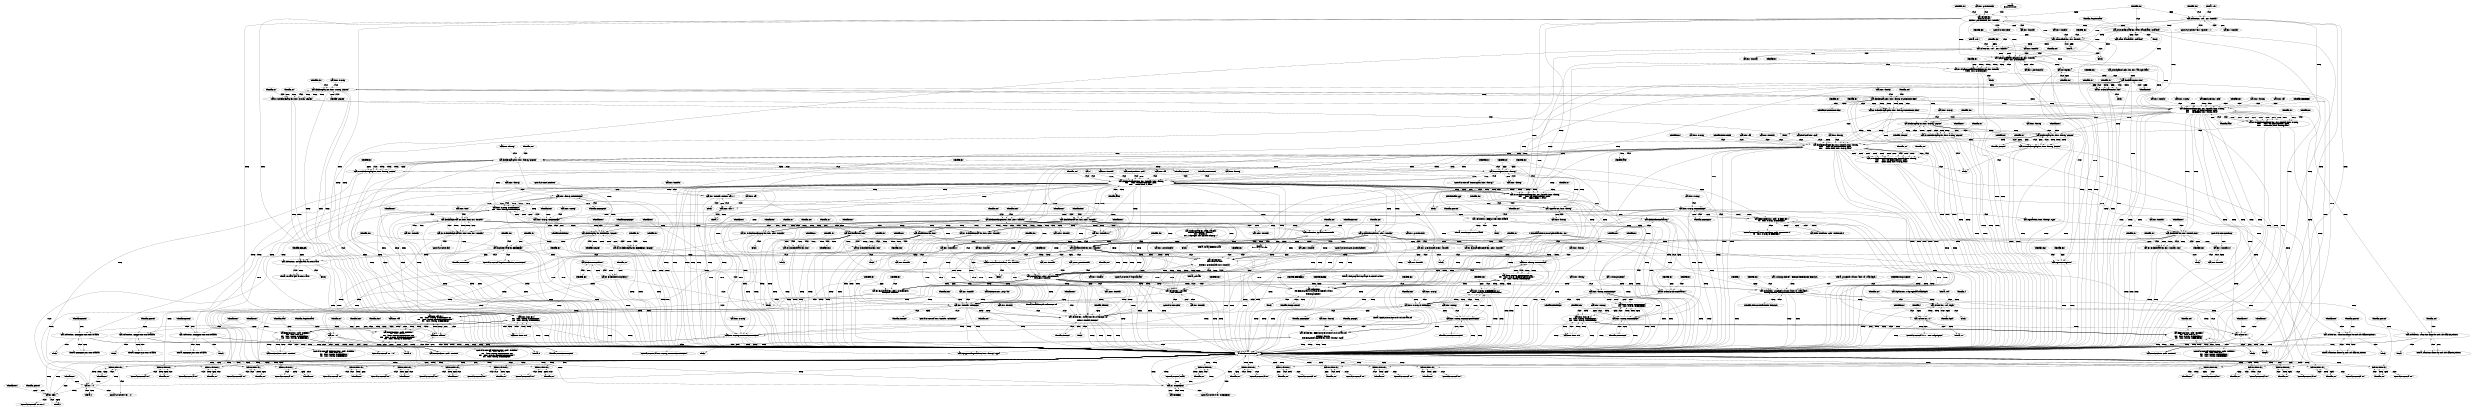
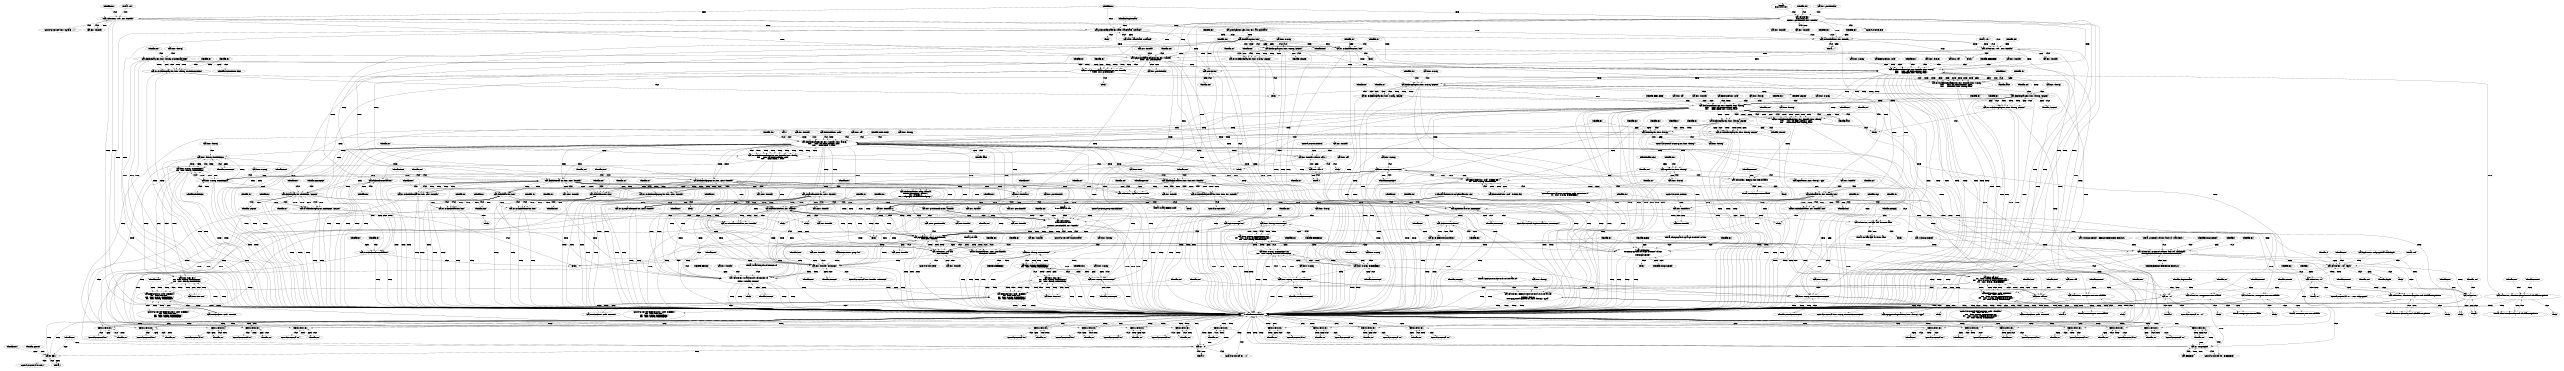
edge "(Call,cur_regs(env))" -> "(Call,check_alu_op(env, insn))": reversed
node "(FieldIdentifier,type)": label "(FieldIdentifier,type)" -> "(FieldIdentifier,mem)"
edge "(Call,err = is_state_visited(env, env->insn_idx))" -> "(Call,is_state_visited(env, env->insn_idx))": added, label "CFG:"
edge "(Identifier,regs)" -> "(Call,regs = cur_regs(env))": now "(Identifier,regs)" -> "(Call,err = check_xadd(env, env->insn_idx, insn))"
node "(ControlStructure,break;)": removed
